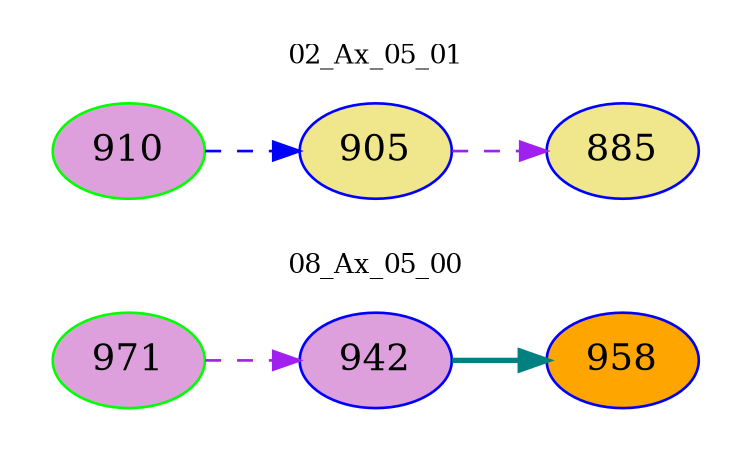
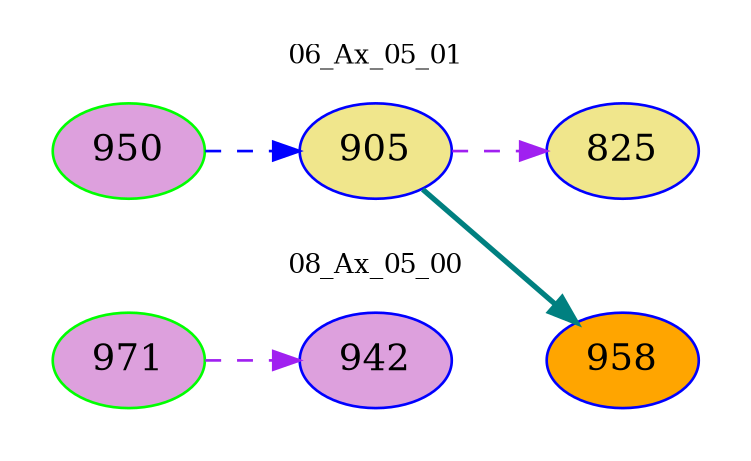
cluster "02_Ax_05_01": label "02_Ax_05_01" -> "06_Ax_05_01"
node "910": label "910" -> "950"
node "885": label "885" -> "825"
edge "942" -> "958": now "905" -> "958"
